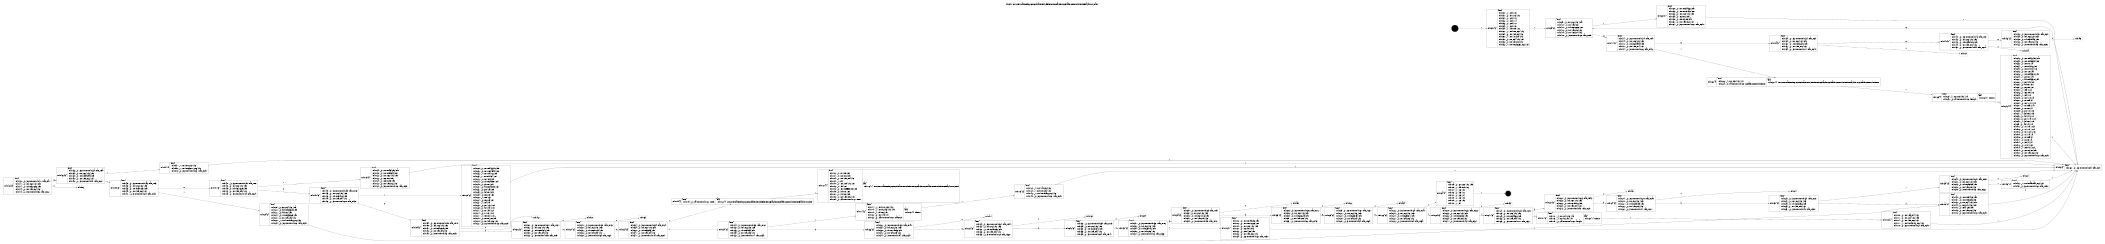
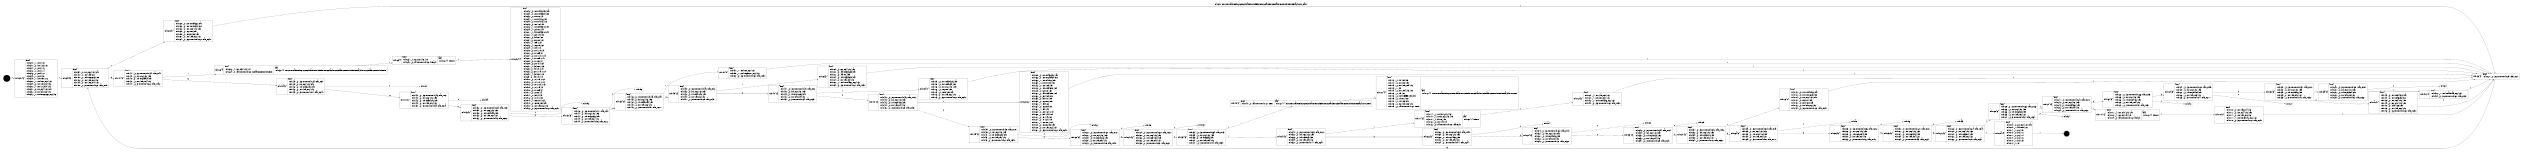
edge "0x401456 [22]" -> "0x40146c [25]": added, label "12"
edge "0x40180f [31]" -> "0x4017a2 [27]": now "0x40180f [31]" -> "0x401c60 [5]"
